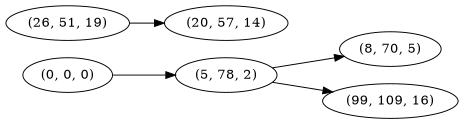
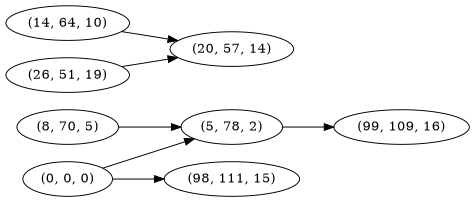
node "(14, 64, 10)": added
edge "(5, 78, 2)" -> "(8, 70, 5)": reversed
node "(98, 111, 15)": added
